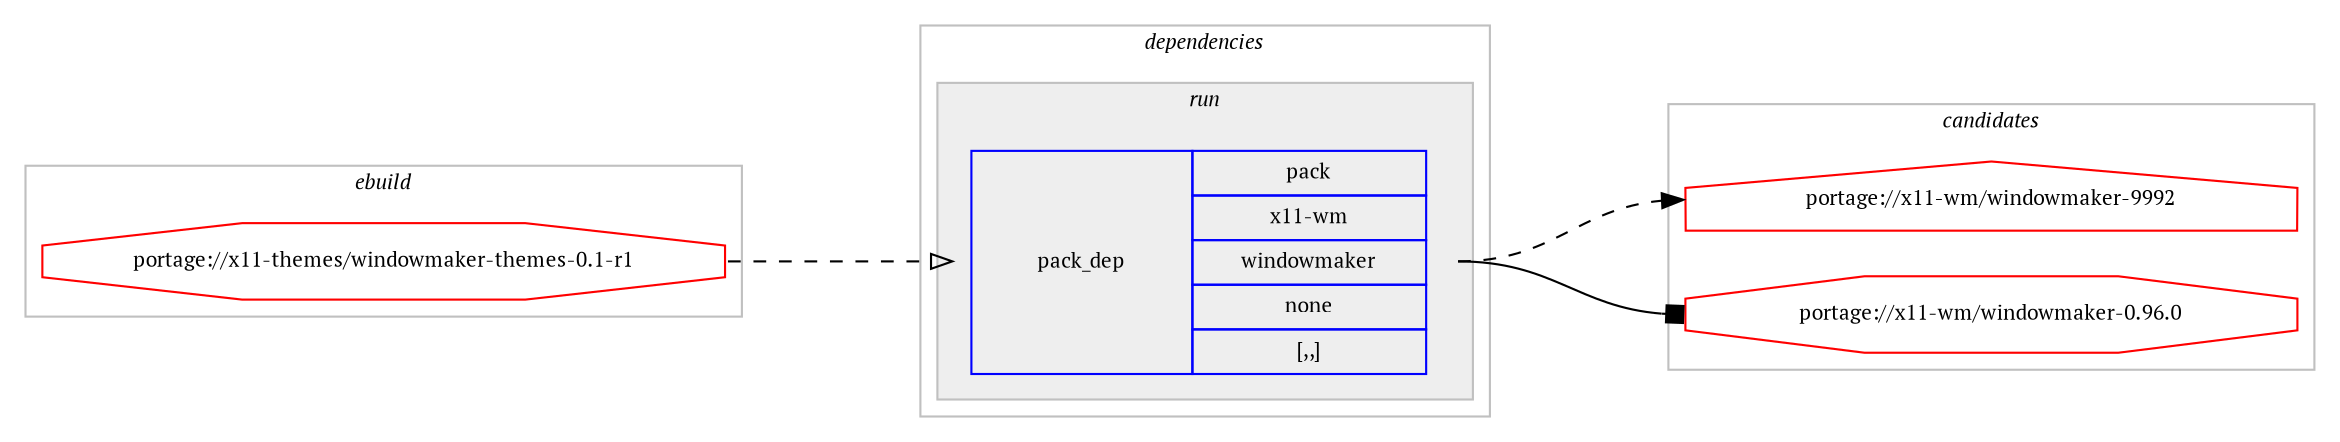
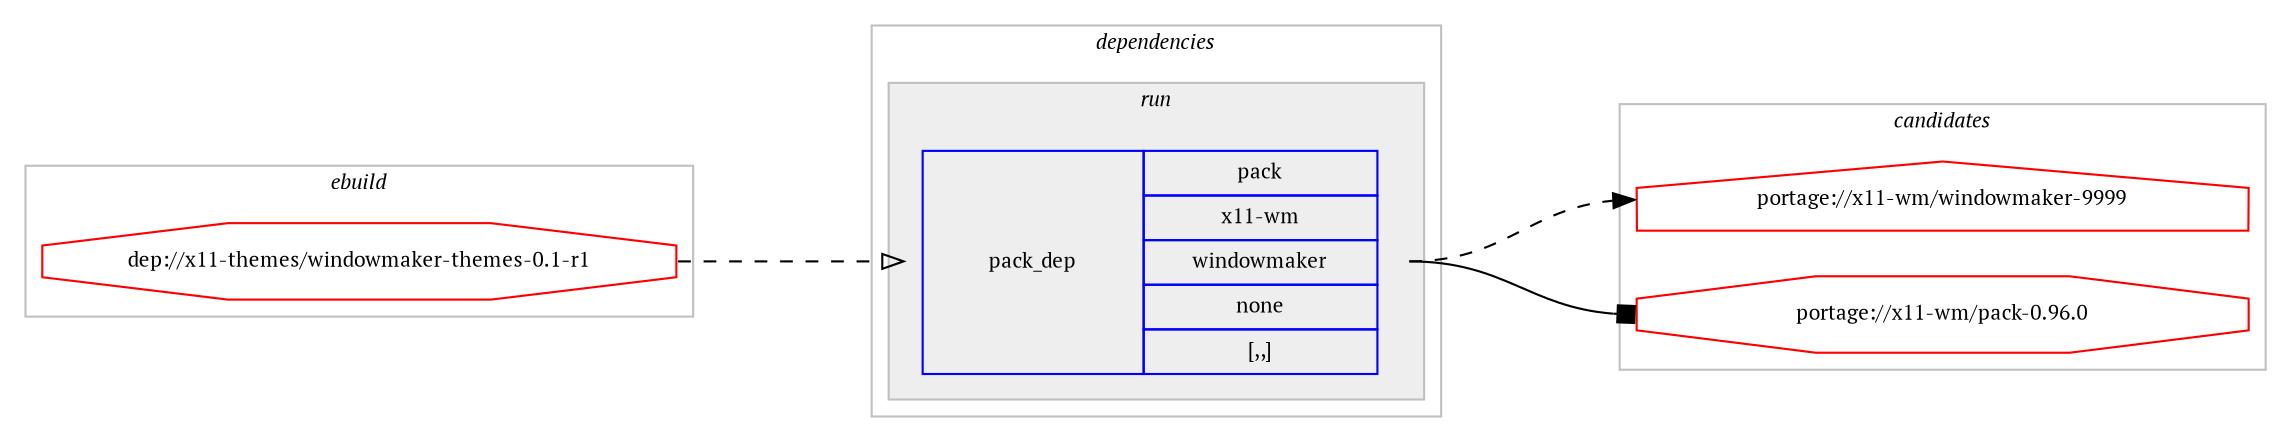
node "portage://x11-wm/windowmaker-9992": label "portage://x11-wm/windowmaker-9992" -> "portage://x11-wm/windowmaker-9999"
node "portage://x11-themes/windowmaker-themes-0.1-r1": label "portage://x11-themes/windowmaker-themes-0.1-r1" -> "dep://x11-themes/windowmaker-themes-0.1-r1"
node "portage://x11-wm/windowmaker-0.96.0": label "portage://x11-wm/windowmaker-0.96.0" -> "portage://x11-wm/pack-0.96.0"
